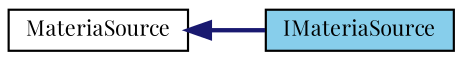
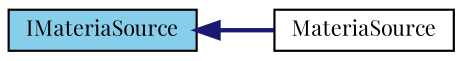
edge "IMateriaSource" -> "MateriaSource": reversed
